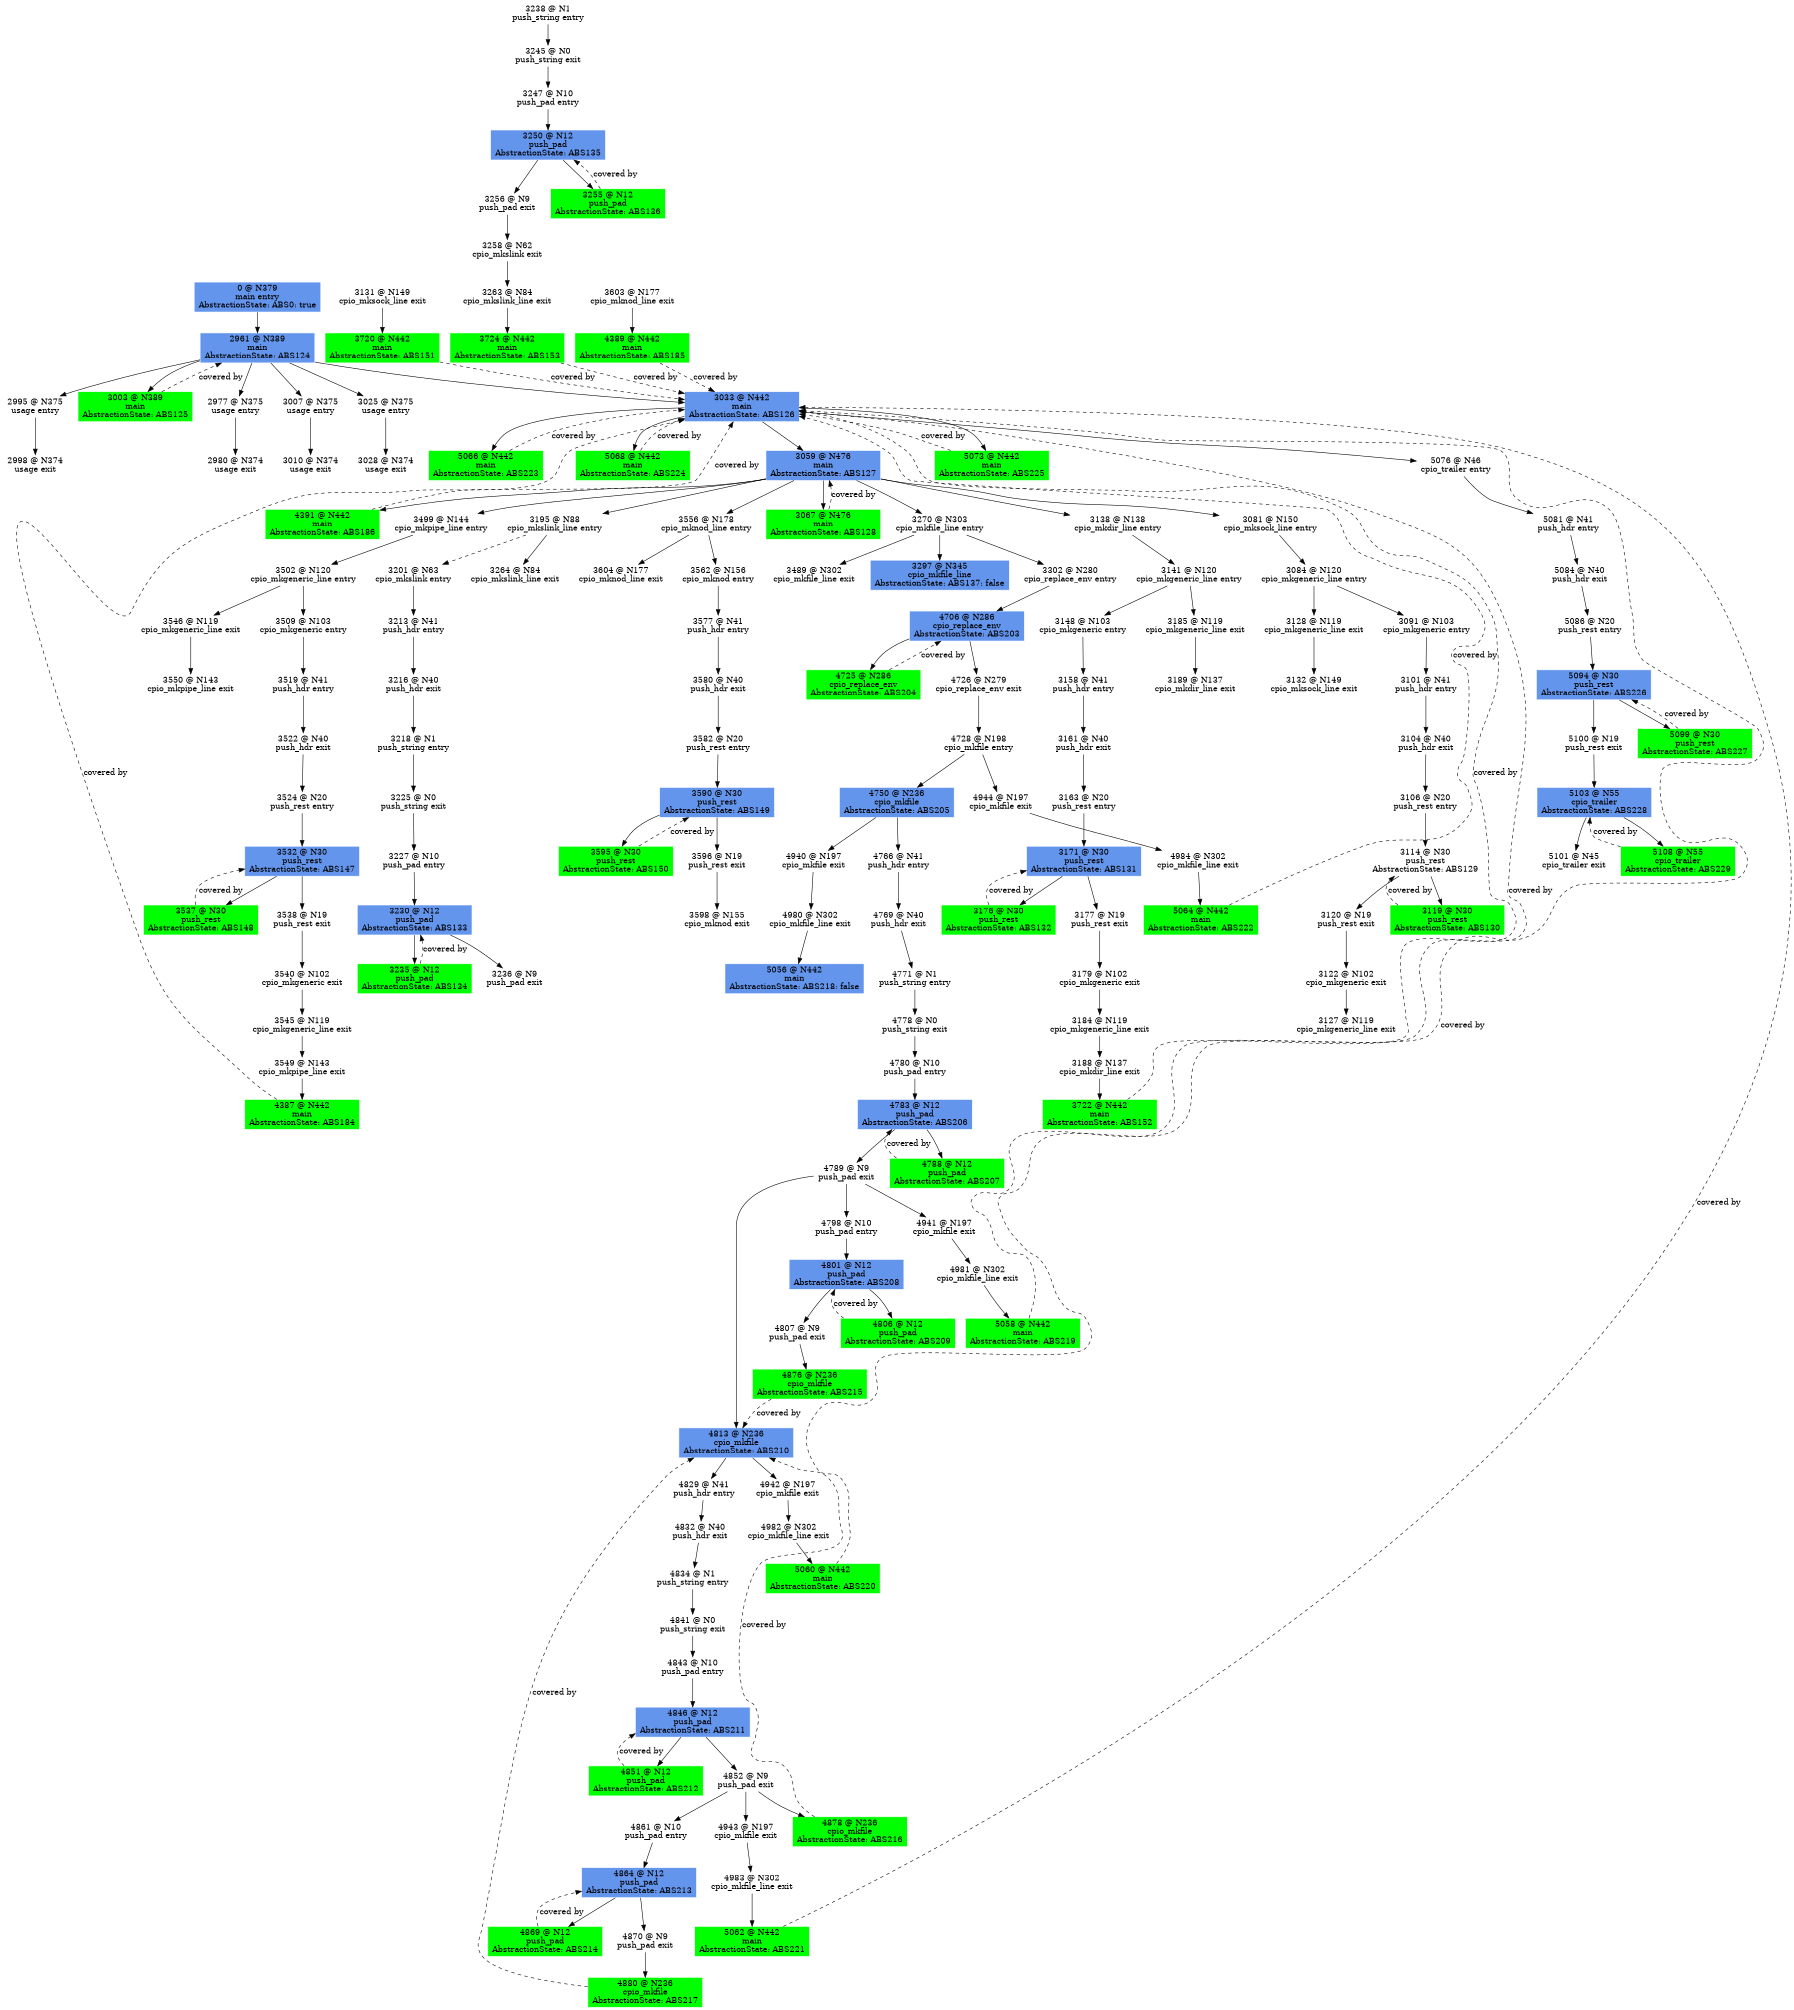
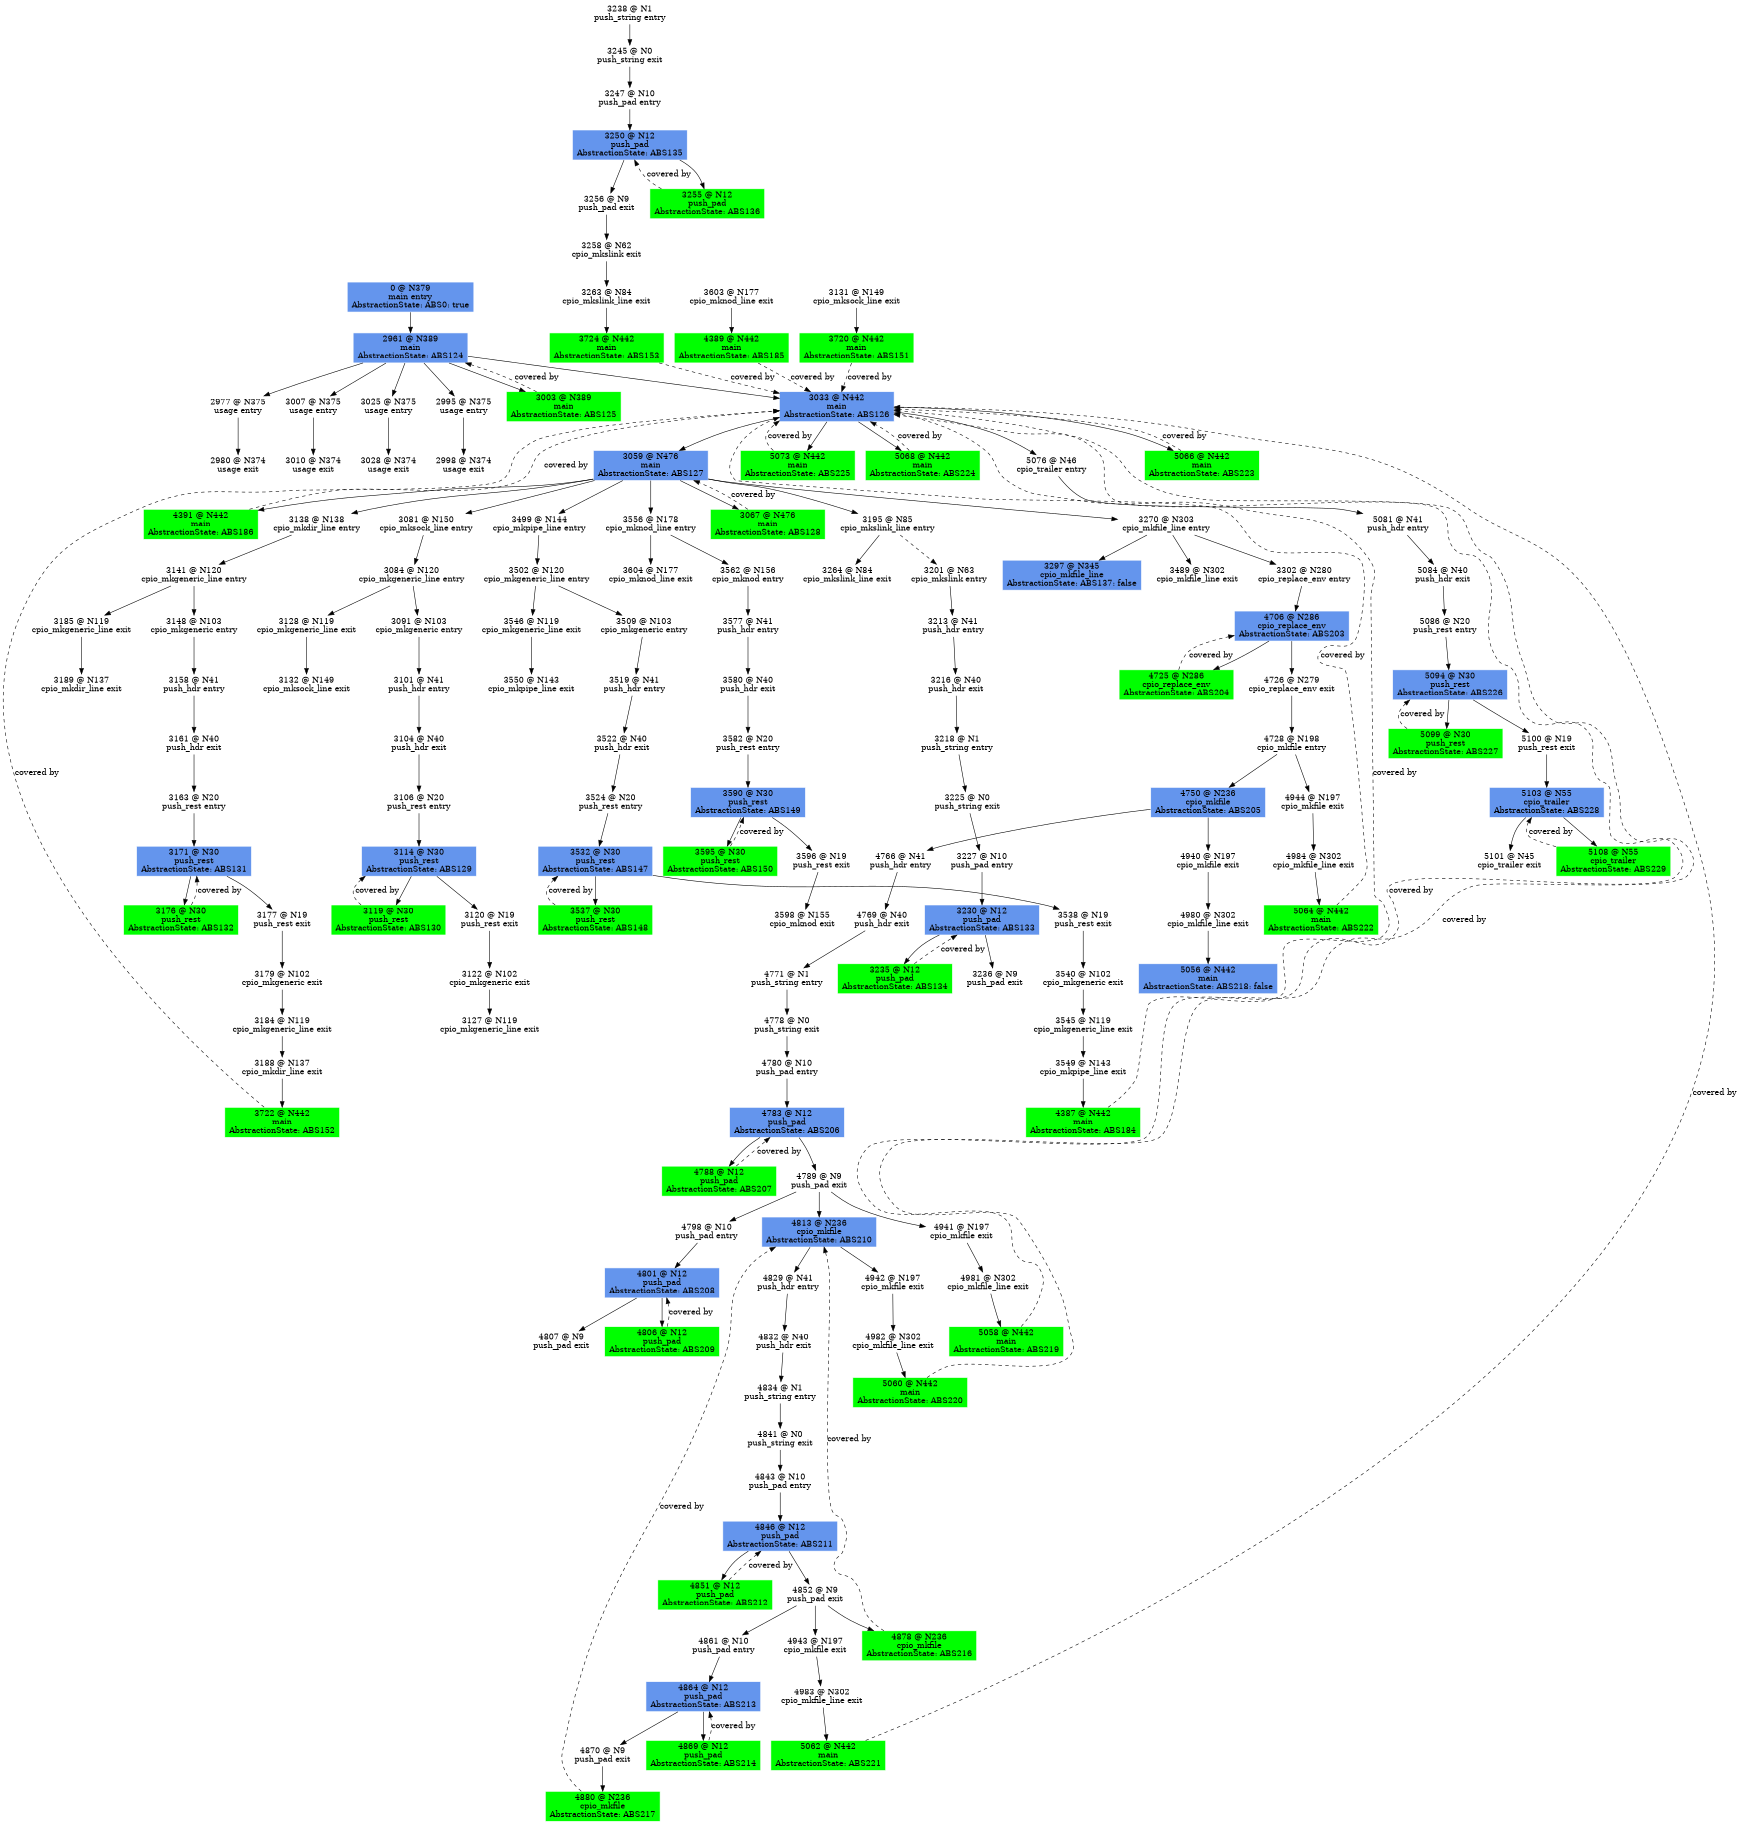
node "3195 @ N88 cpio_mkslink_line entry": label "3195 @ N88 cpio_mkslink_line entry" -> "3195 @ N85 cpio_mkslink_line entry"
node "3114 @ N30 push_rest AbstractionState: ABS129": fillcolor white -> cornflowerblue
node "4876 @ N236 cpio_mkfile AbstractionState: ABS215": removed
